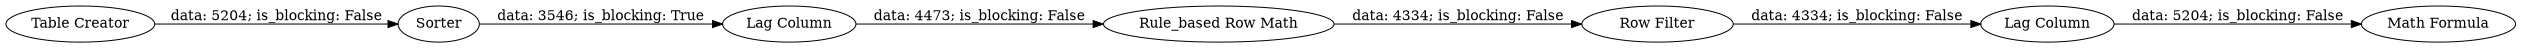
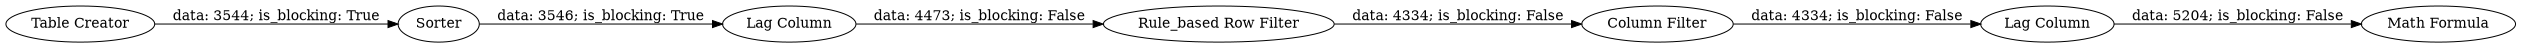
edge "Table Creator" -> "Sorter": label "data: 5204; is_blocking: False" -> "data: 3544; is_blocking: True"
node "Rule_based Row Math": label "Rule_based Row Math" -> "Rule_based Row Filter"
node "Row Filter": label "Row Filter" -> "Column Filter"
